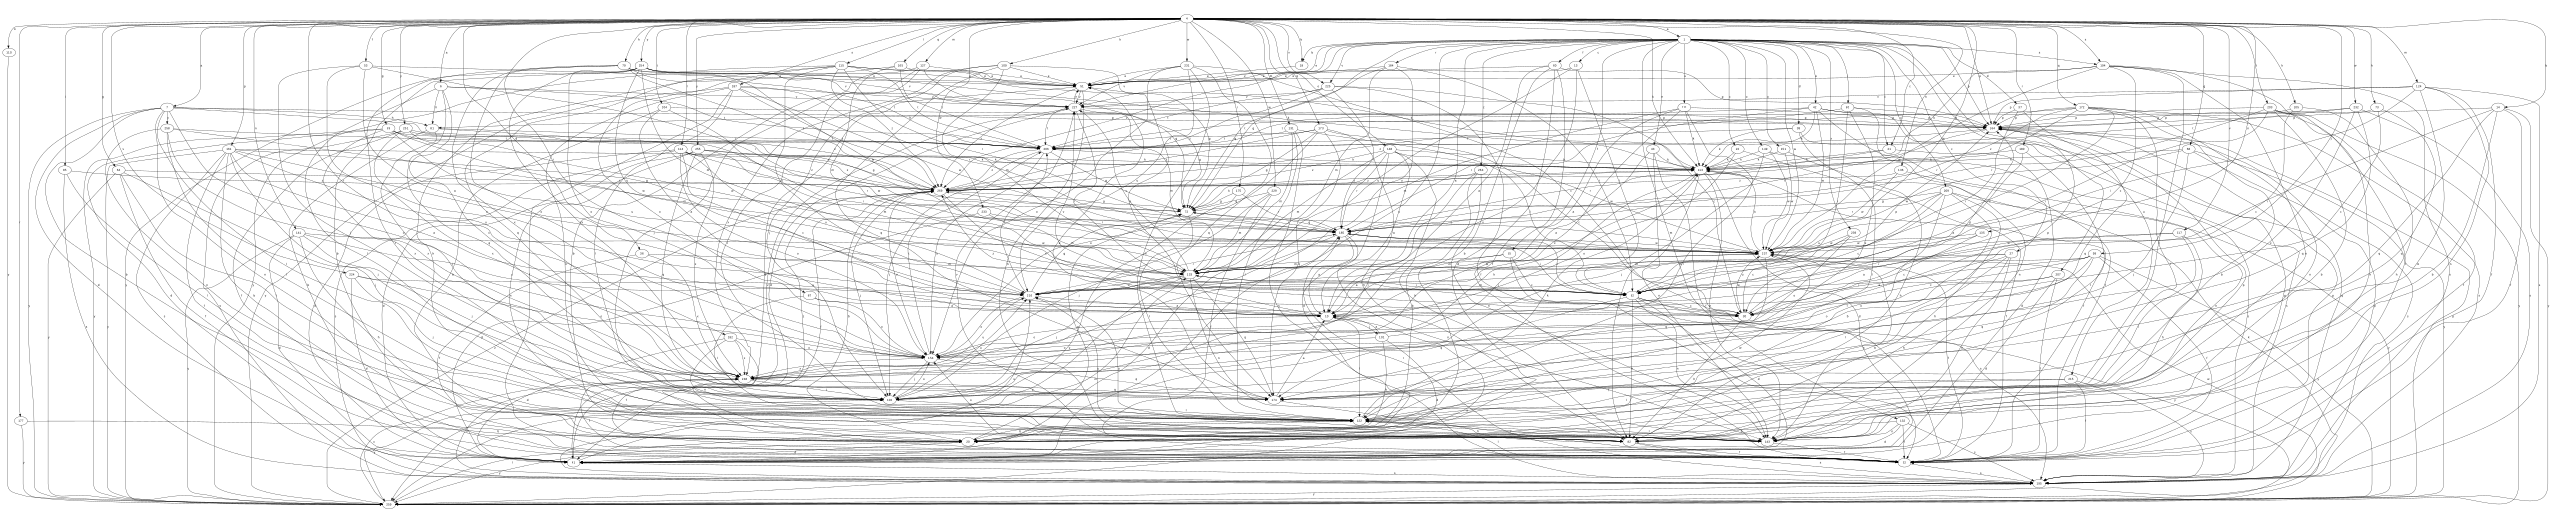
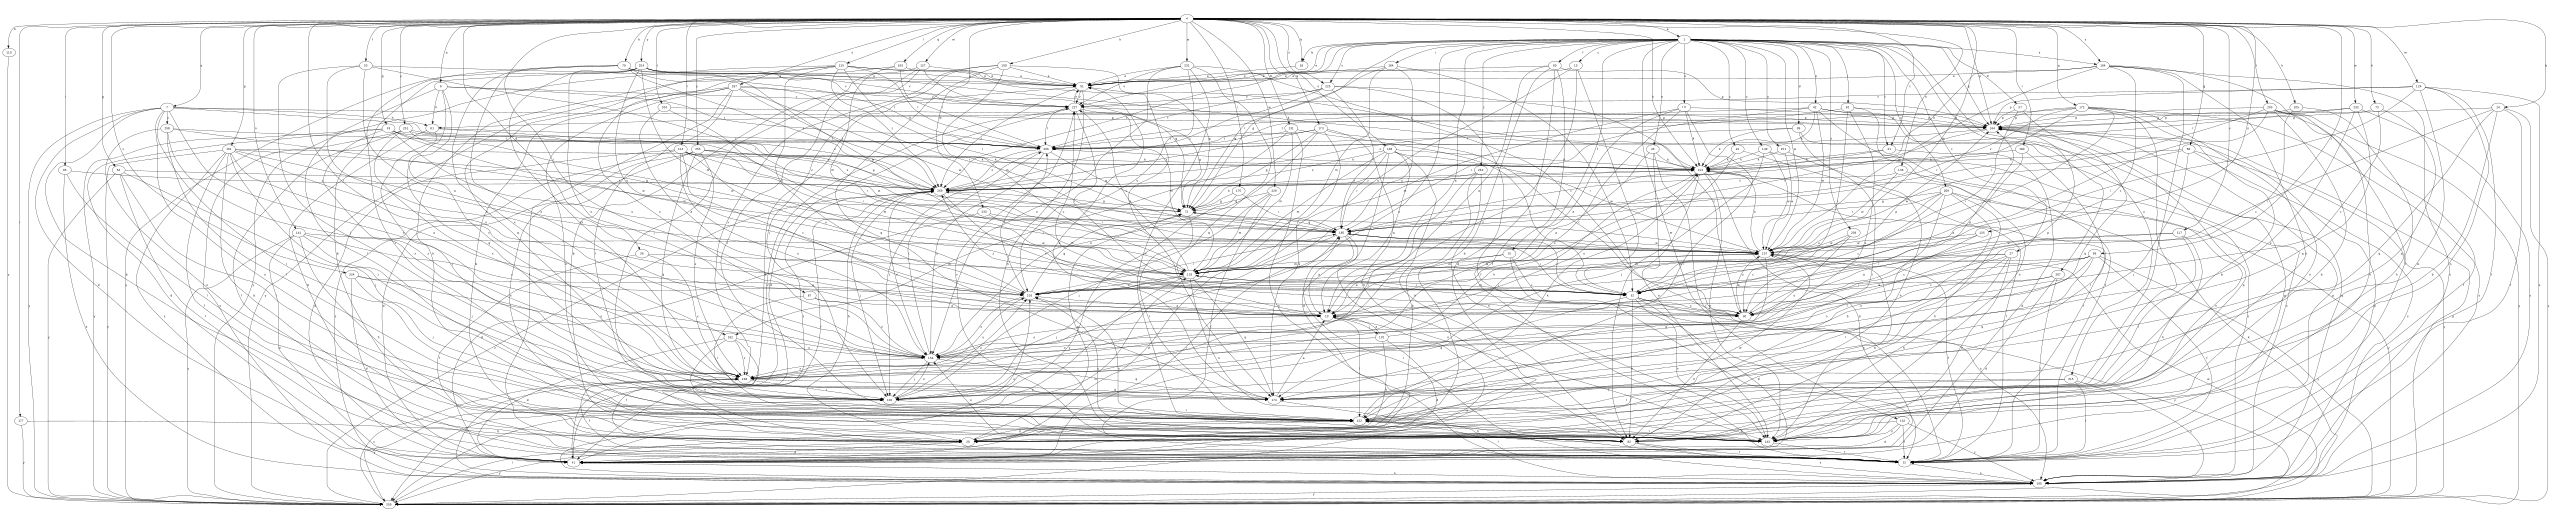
edge "131" -> "122": now "131" -> "182"
edge "204" -> "20": now "187" -> "20"
